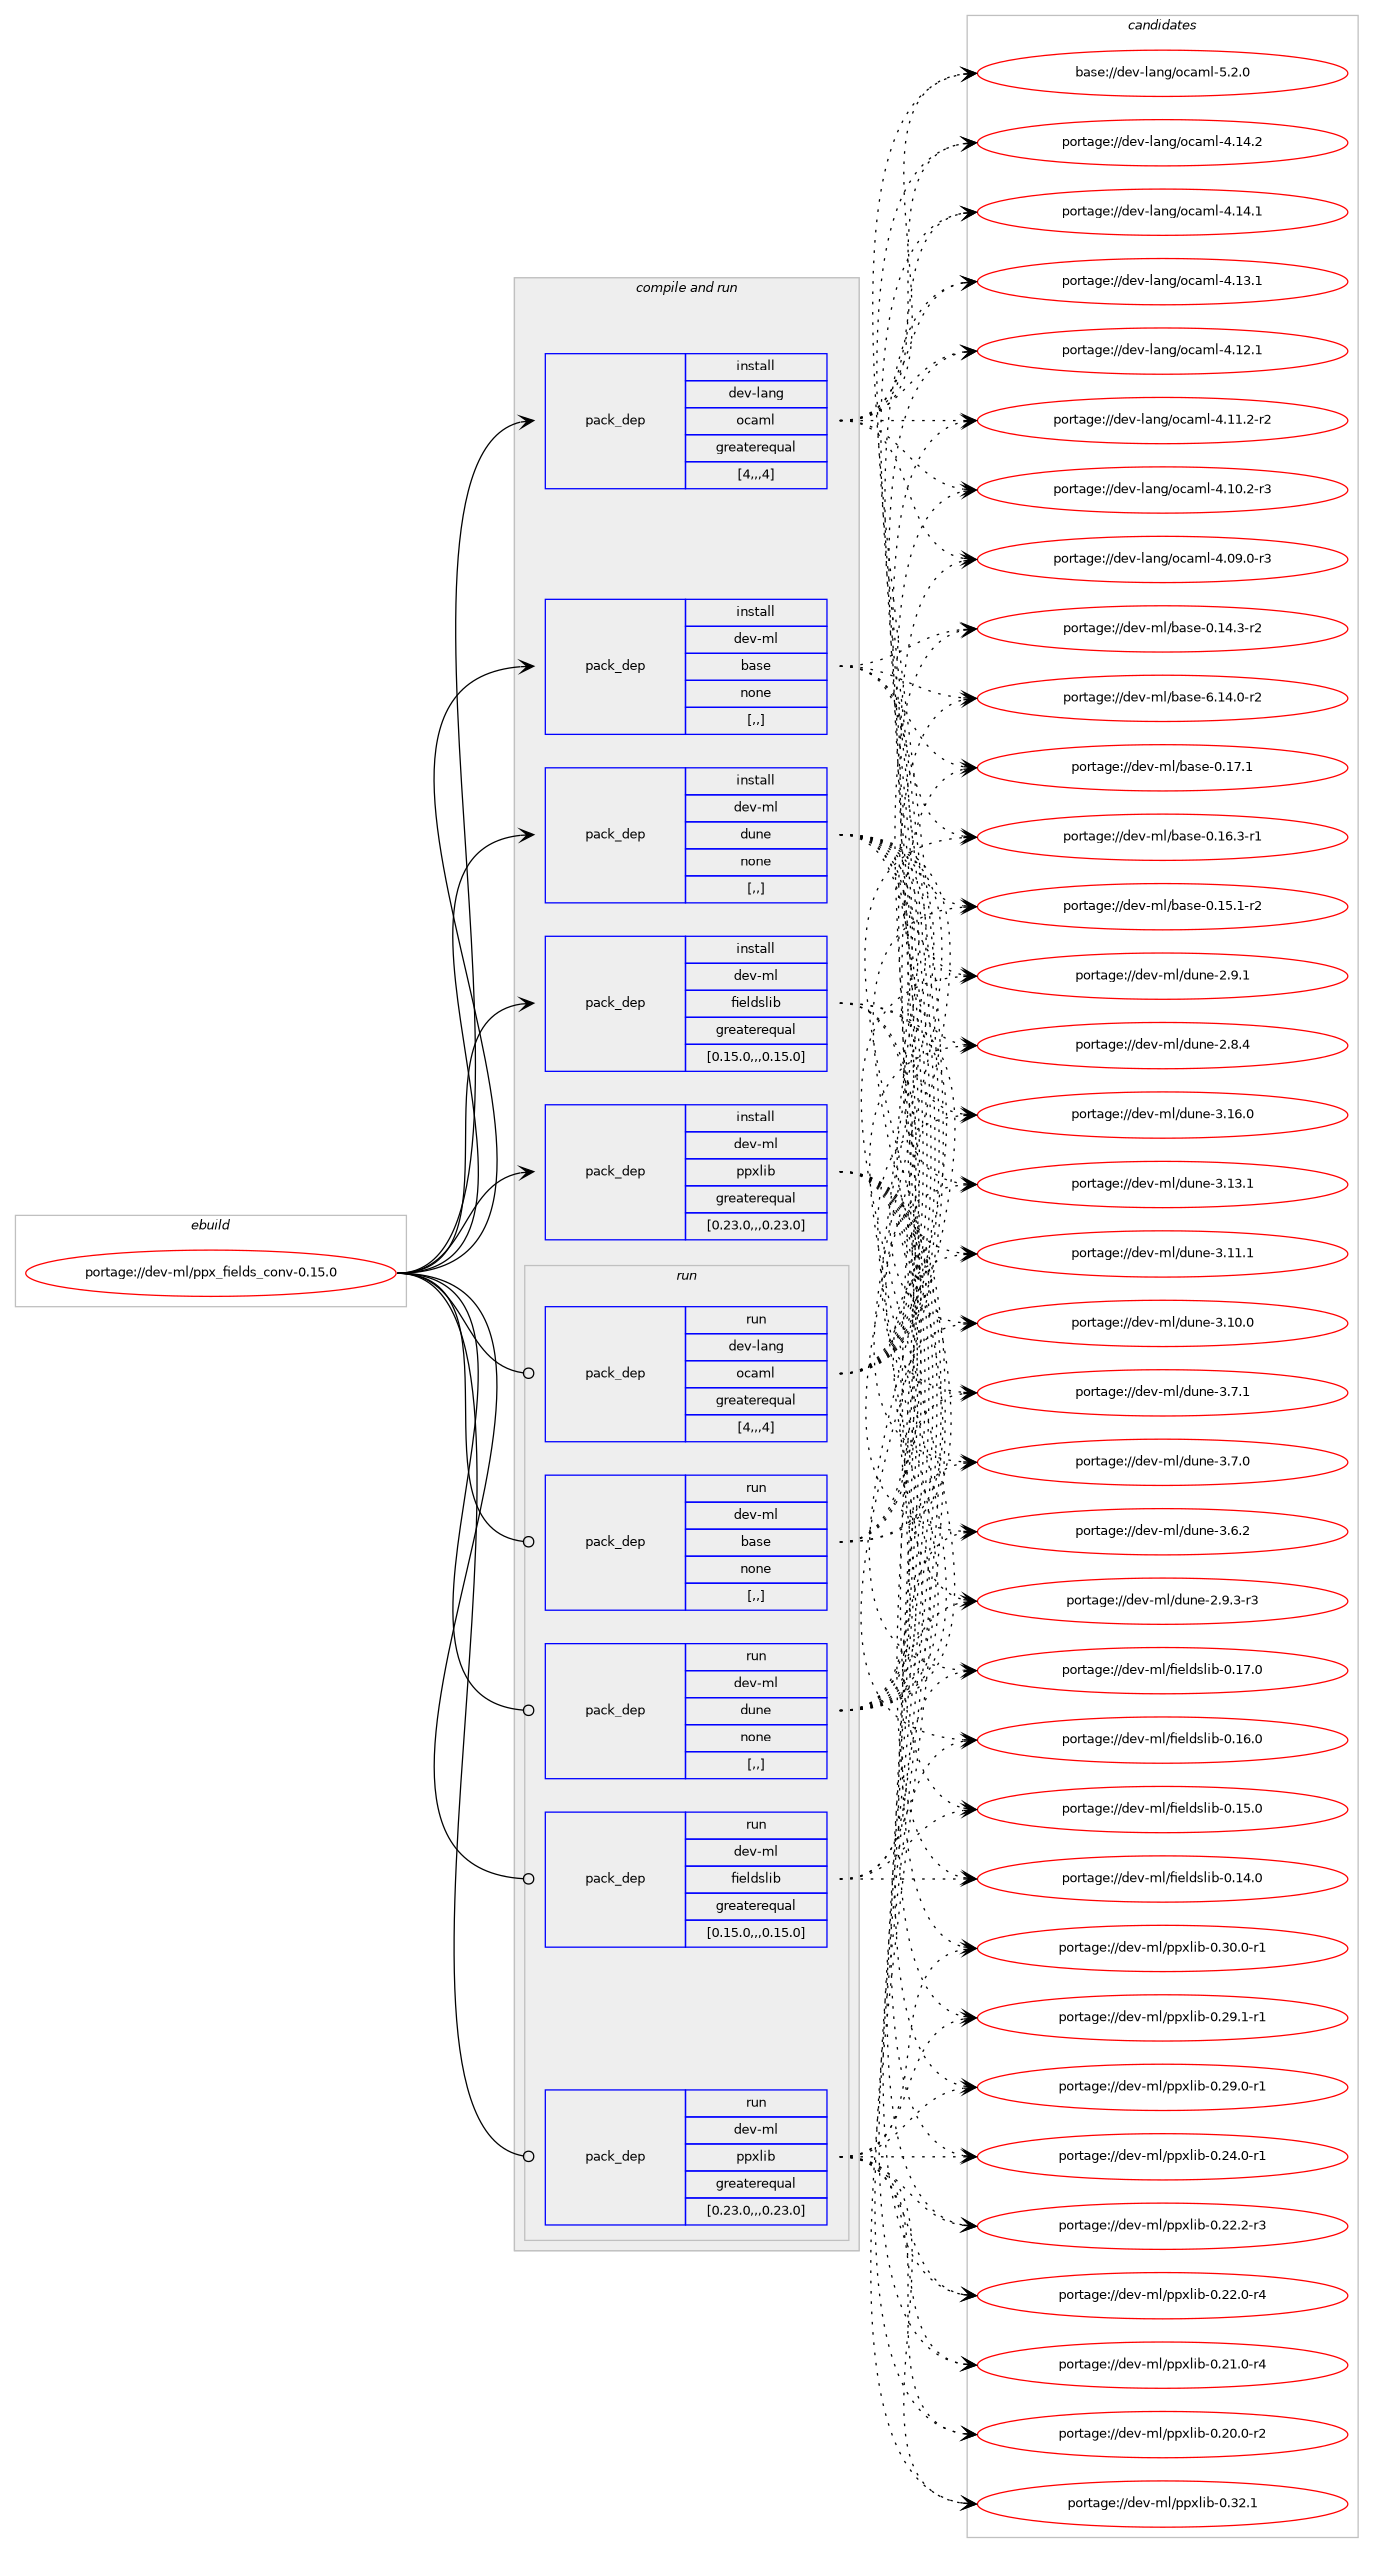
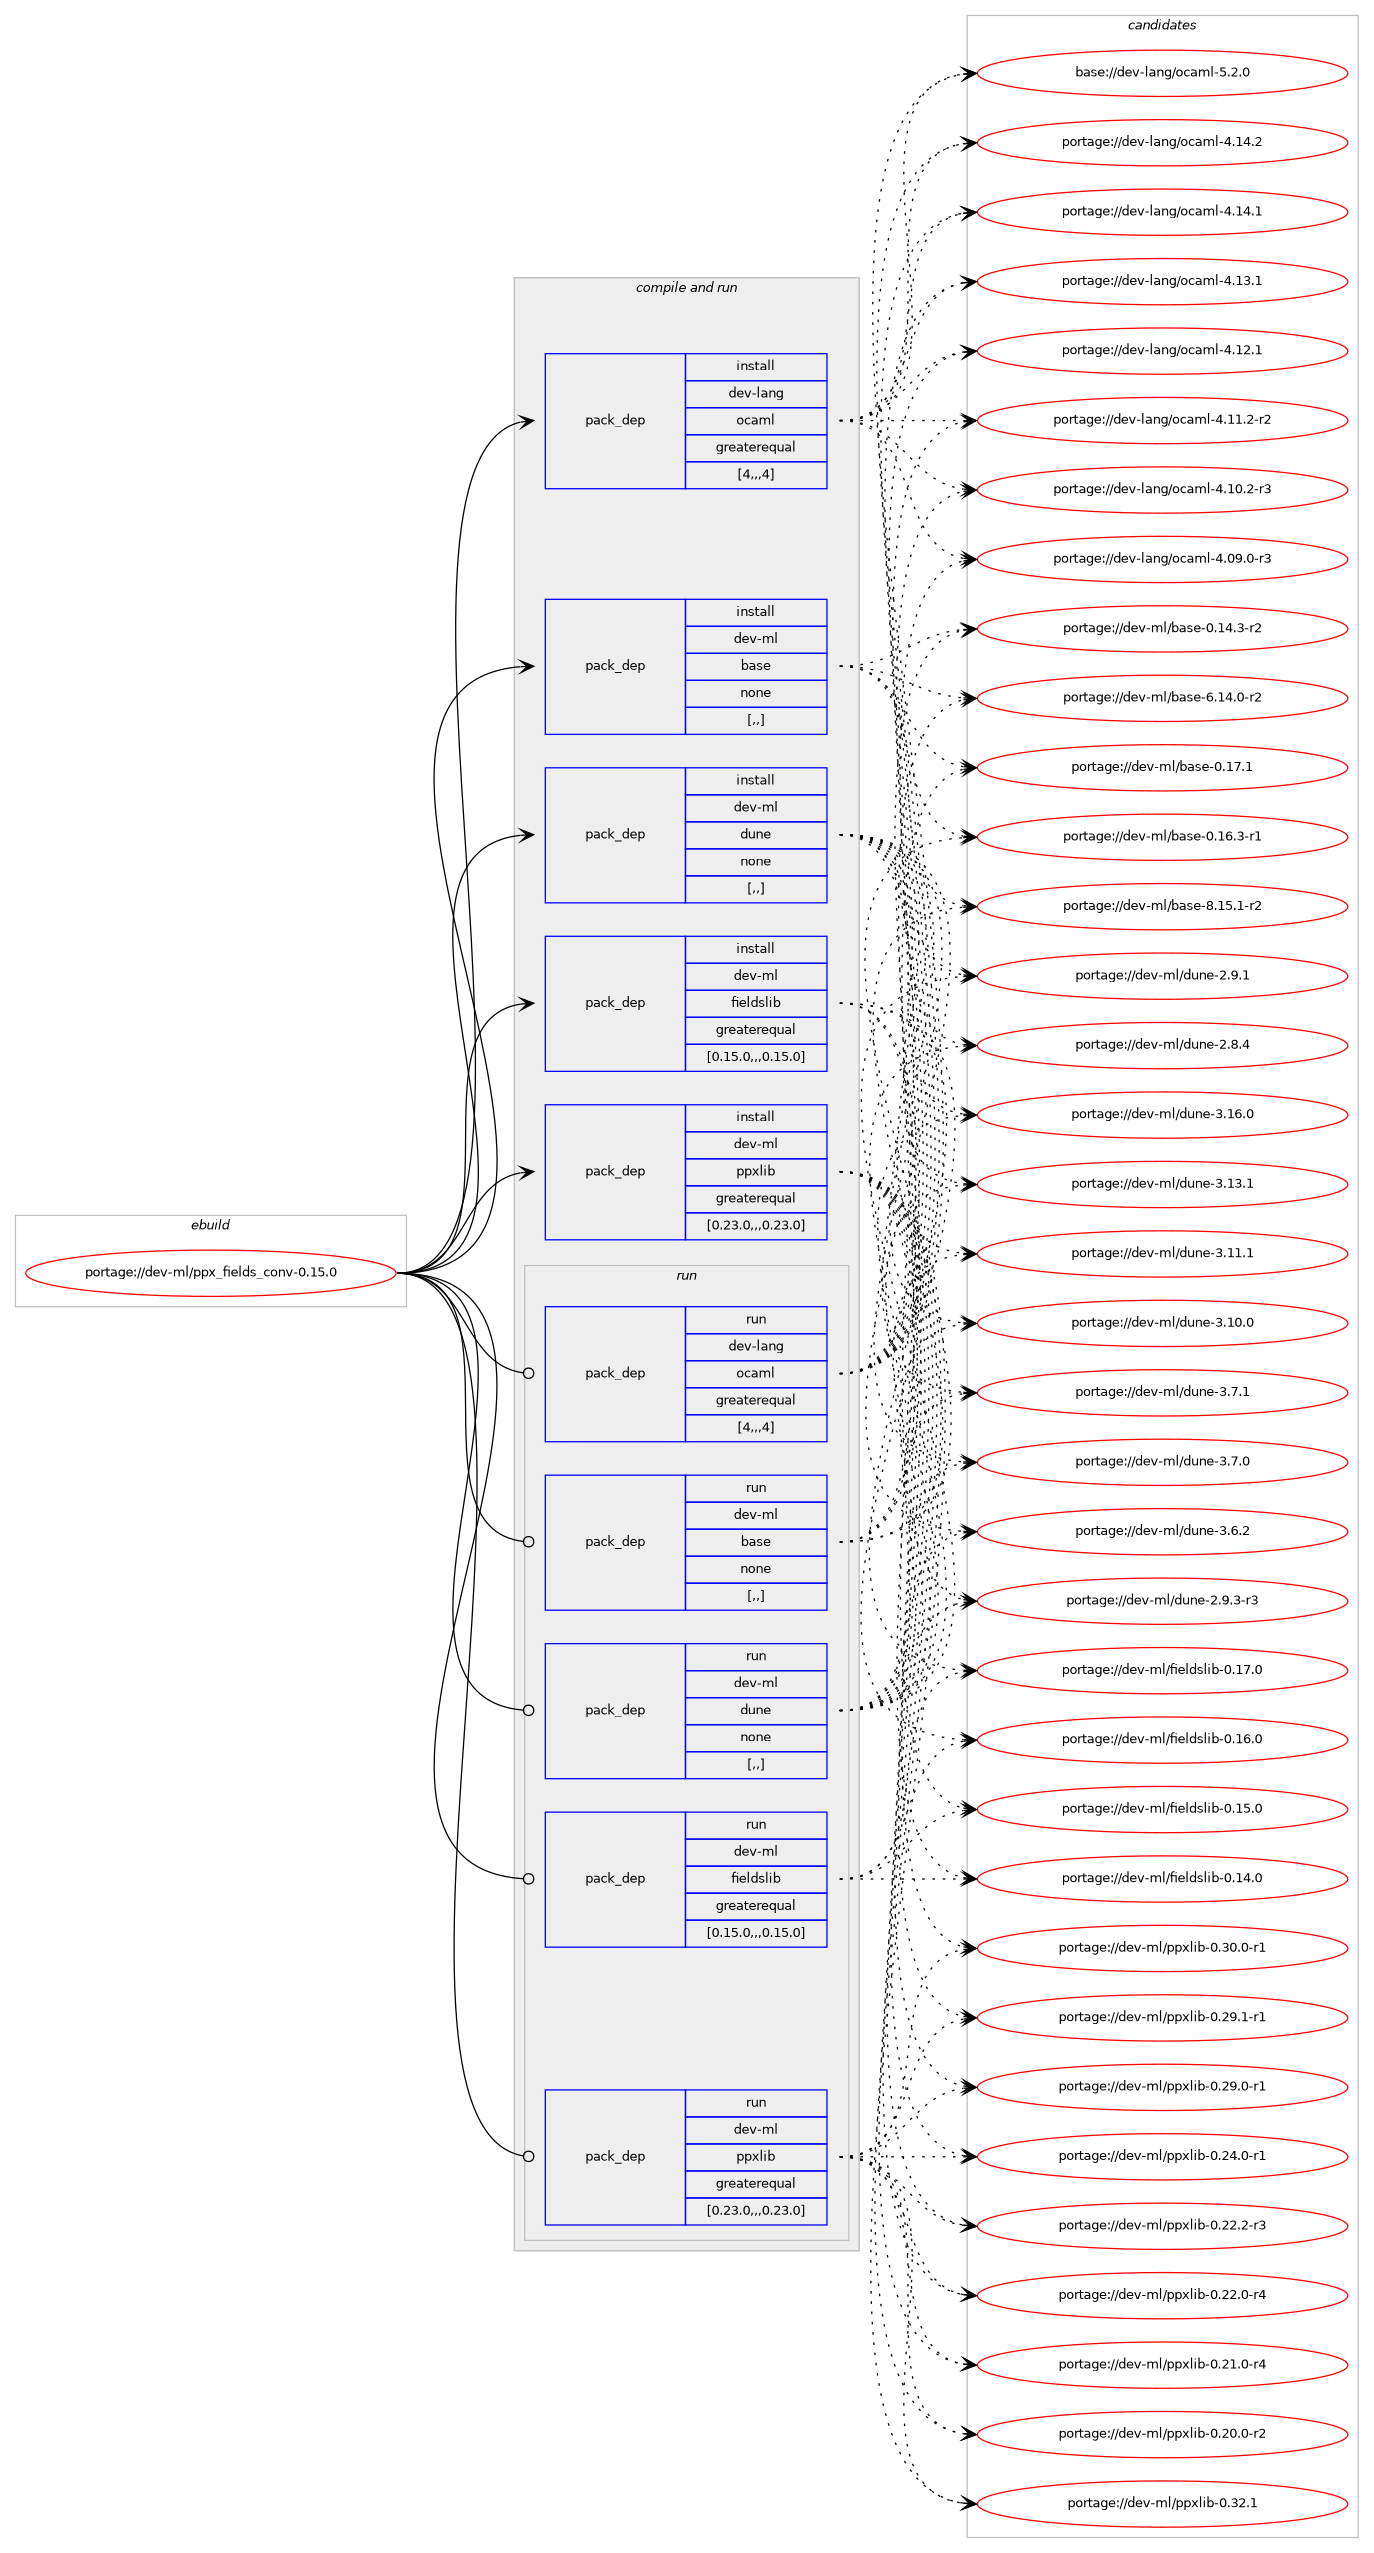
node "portage://dev-ml/base-0.15.1-r2": label "portage://dev-ml/base-0.15.1-r2" -> "portage://dev-ml/base-8.15.1-r2"
